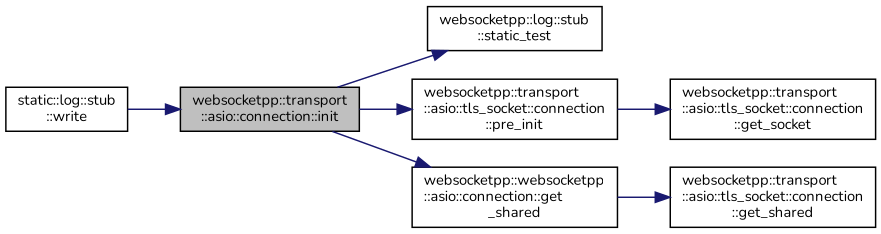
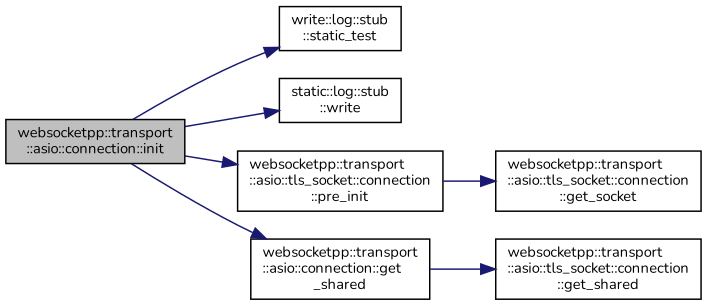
node "websocketpp::log::stub ::static_test": label "websocketpp::log::stub ::static_test" -> "write::log::stub ::static_test"
edge "static::log::stub ::write" -> "websocketpp::transport ::asio::connection::init": reversed
node "websocketpp::websocketpp ::asio::connection::get _shared": label "websocketpp::websocketpp ::asio::connection::get _shared" -> "websocketpp::transport ::asio::connection::get _shared"
